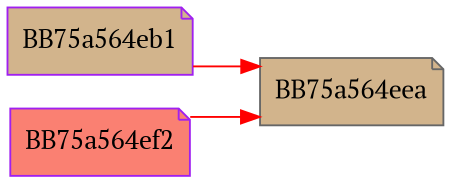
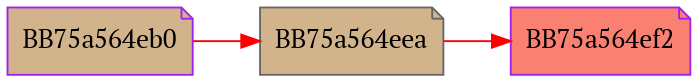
node "BB75a564eb1": label "BB75a564eb1" -> "BB75a564eb0"
edge "BB75a564ef2" -> "BB75a564eea": reversed
